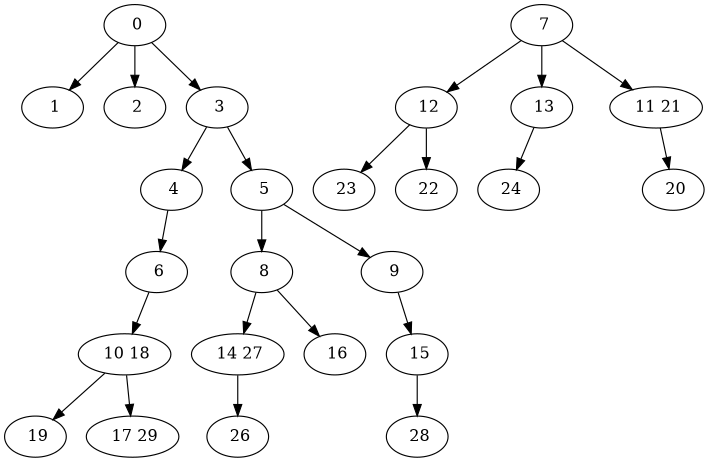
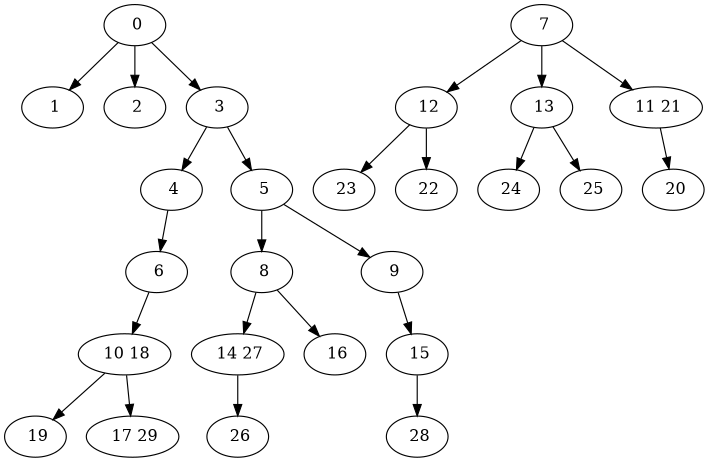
node "25": added
